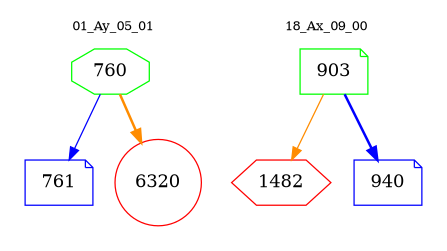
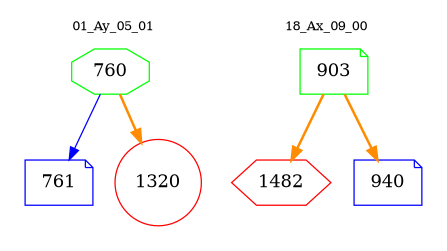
edge "903" -> "1482": style solid -> bold
edge "903" -> "940": color blue -> darkorange
node "6320": label "6320" -> "1320"
